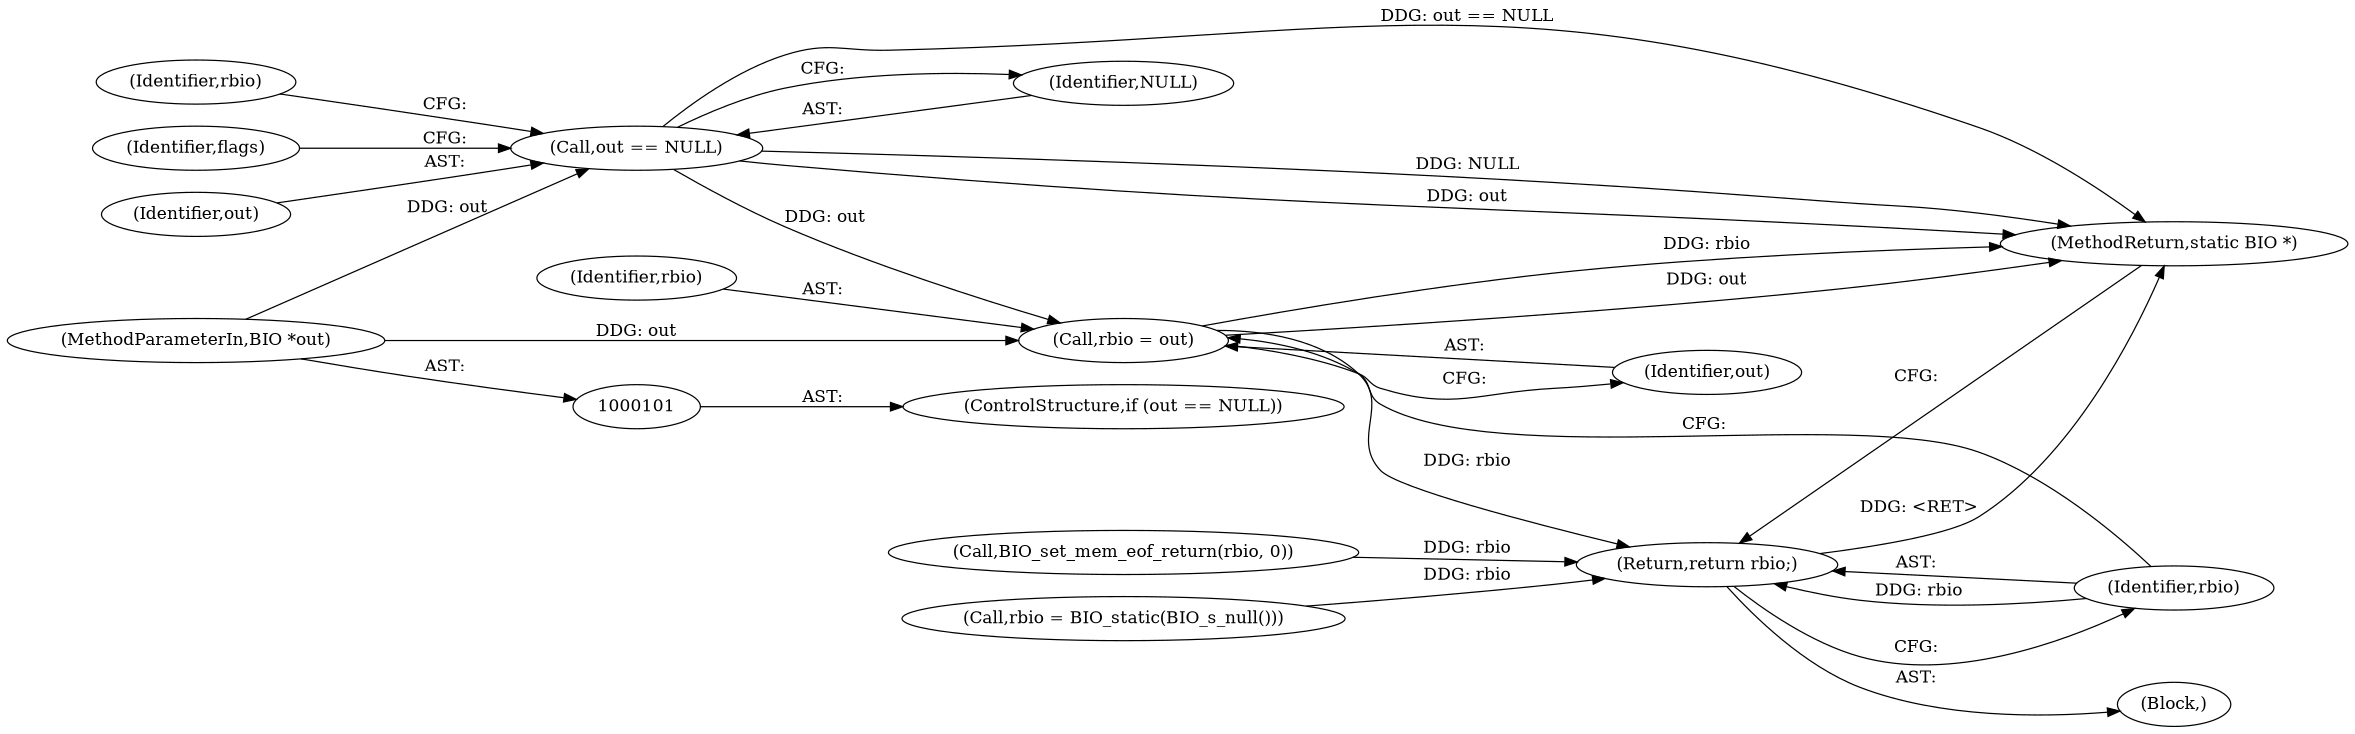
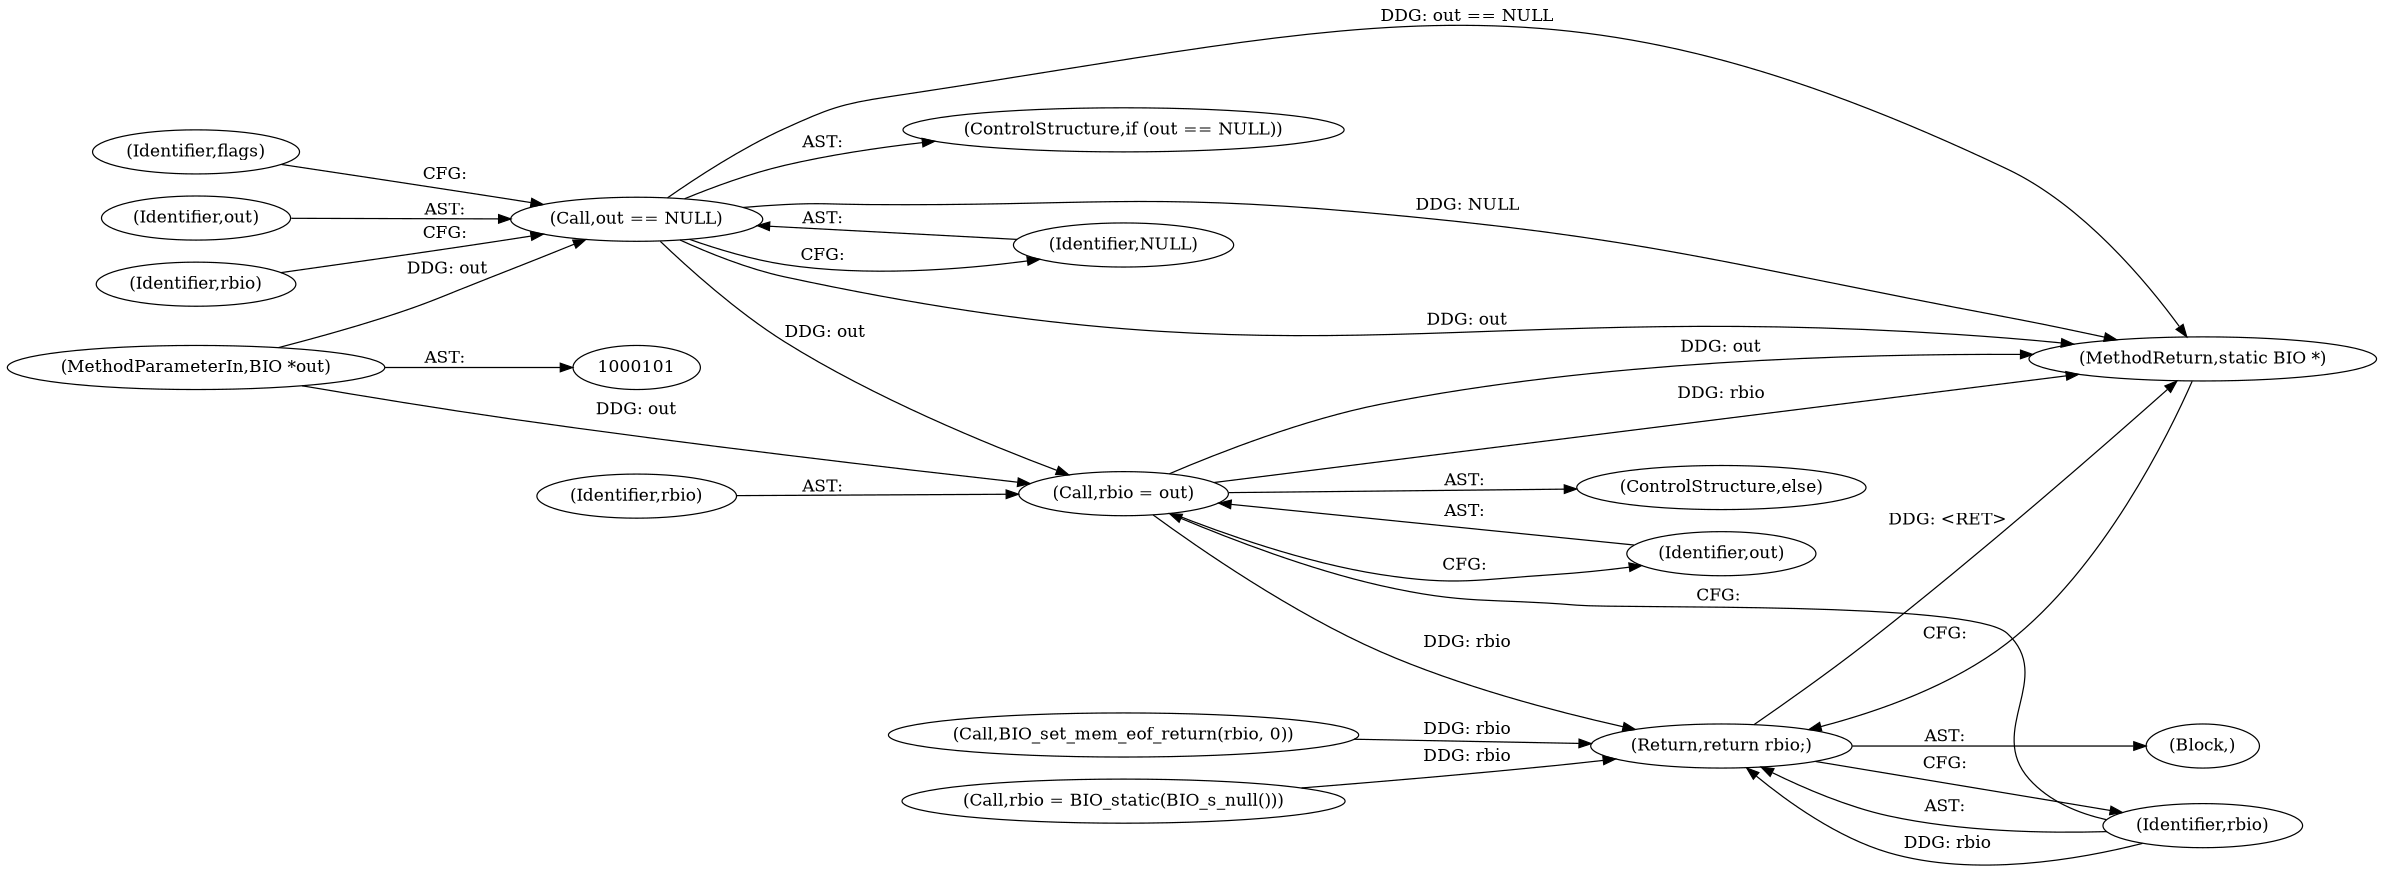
edge "1000101" -> "(ControlStructure,if (out == NULL))": now "(Call,out == NULL)" -> "(ControlStructure,if (out == NULL))"
node "(ControlStructure,else)": added
